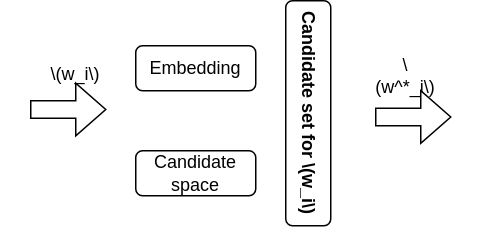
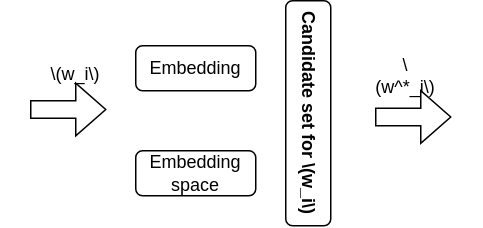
node "Candidate space": label "Candidate space" -> "Embedding space"
